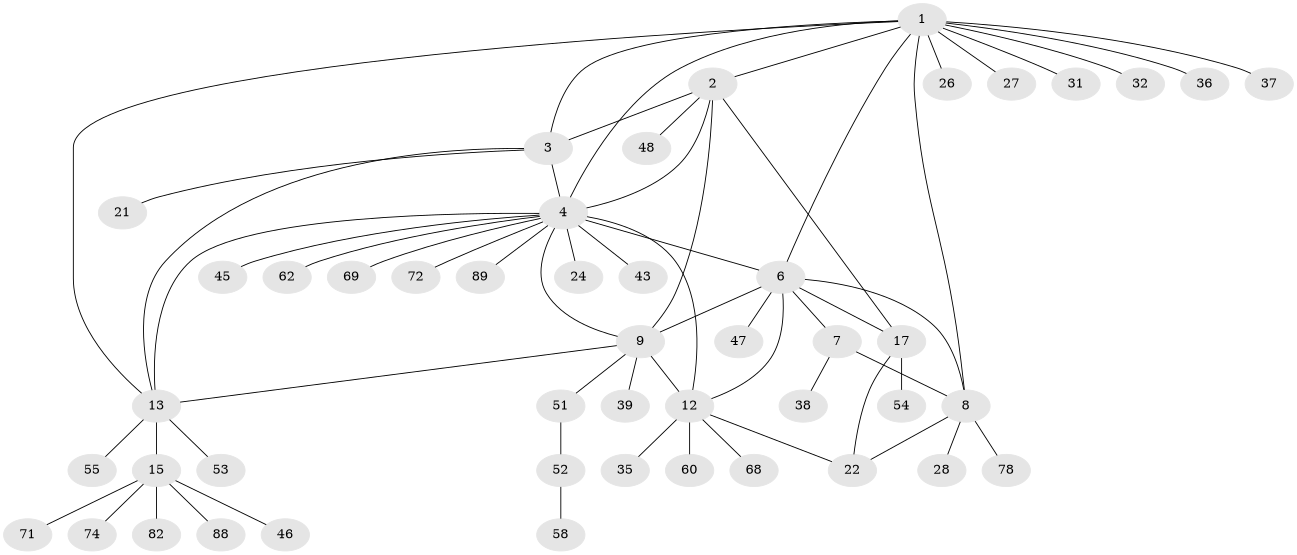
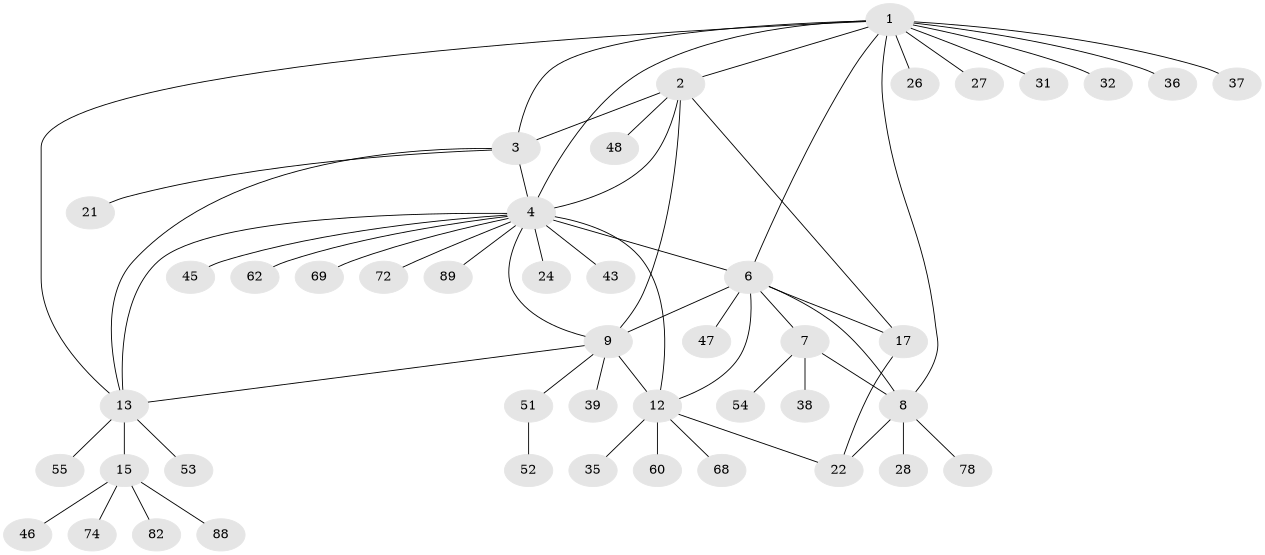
edge "17" -- "54": now "7" -- "54"
node "71": removed
node "58": removed
